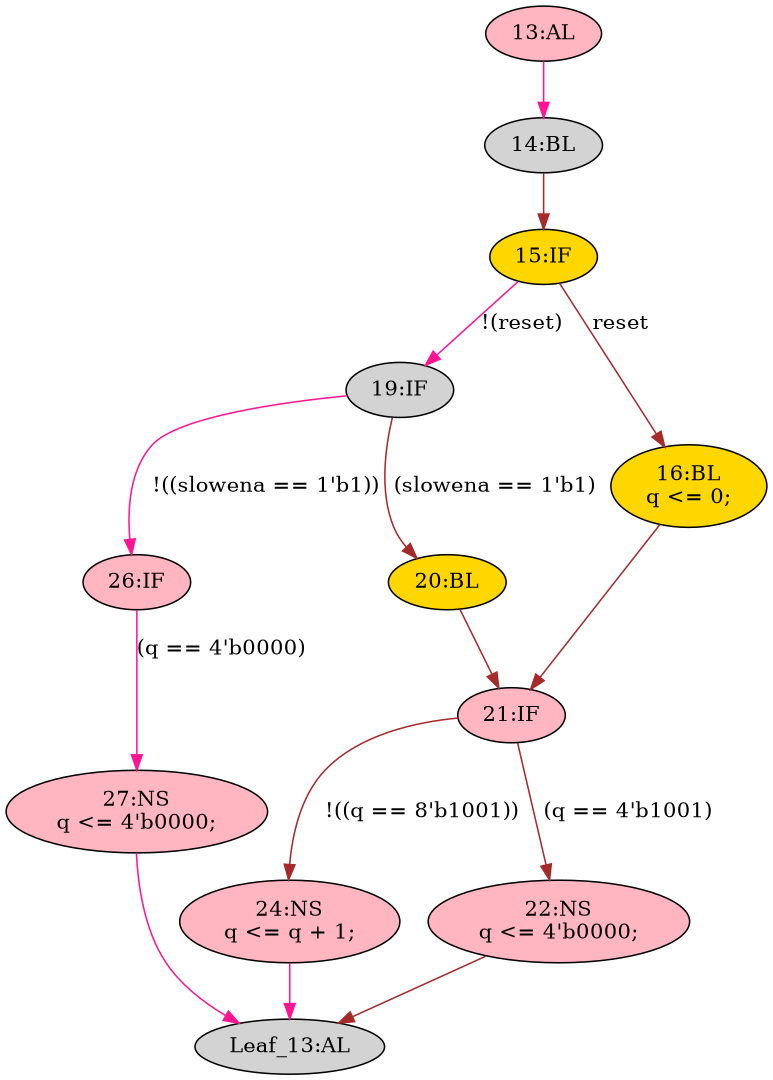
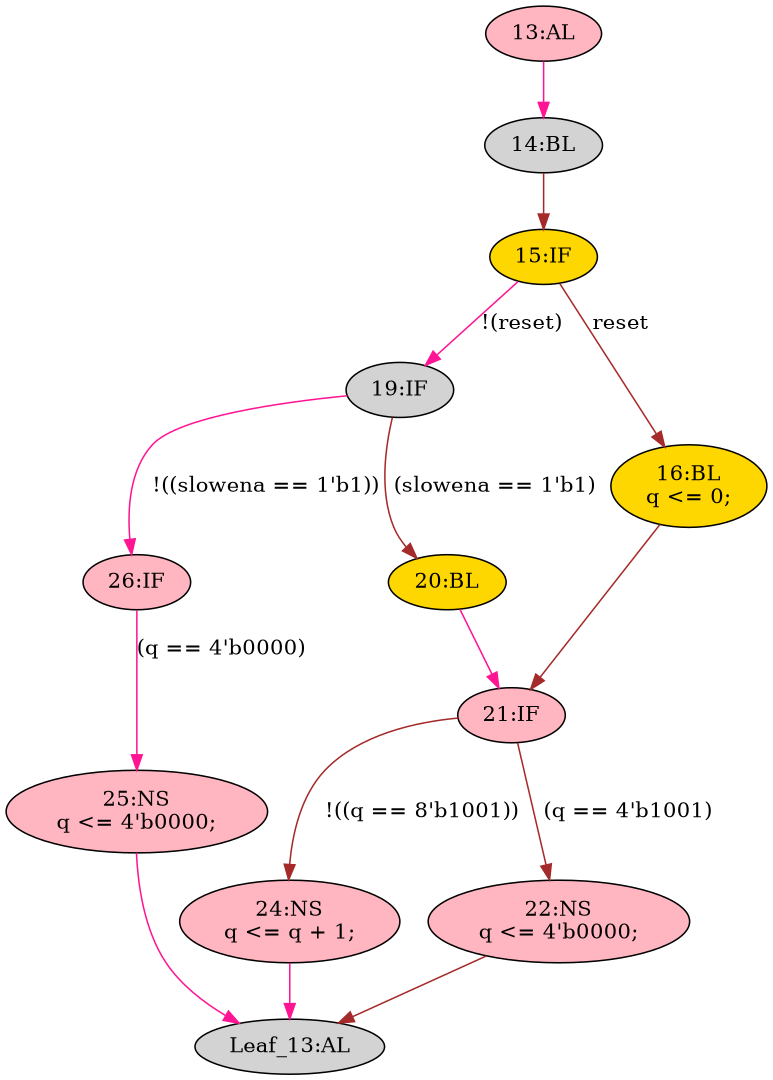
edge "20:BL" -> "21:IF": color brown -> deeppink
node "27:NS q <= 4'b0000;": label "27:NS q <= 4'b0000;" -> "25:NS q <= 4'b0000;"
